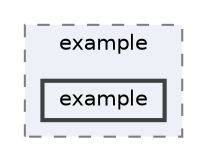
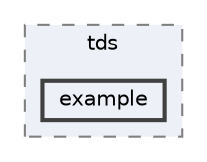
cluster "example": label "example" -> "tds"
